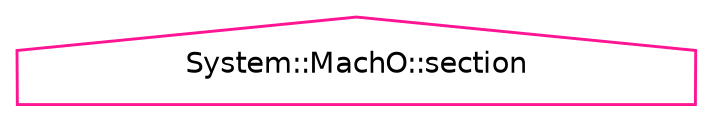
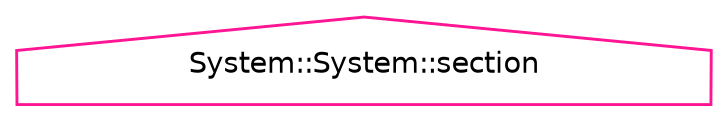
node "System::MachO::section": label "System::MachO::section" -> "System::System::section"
